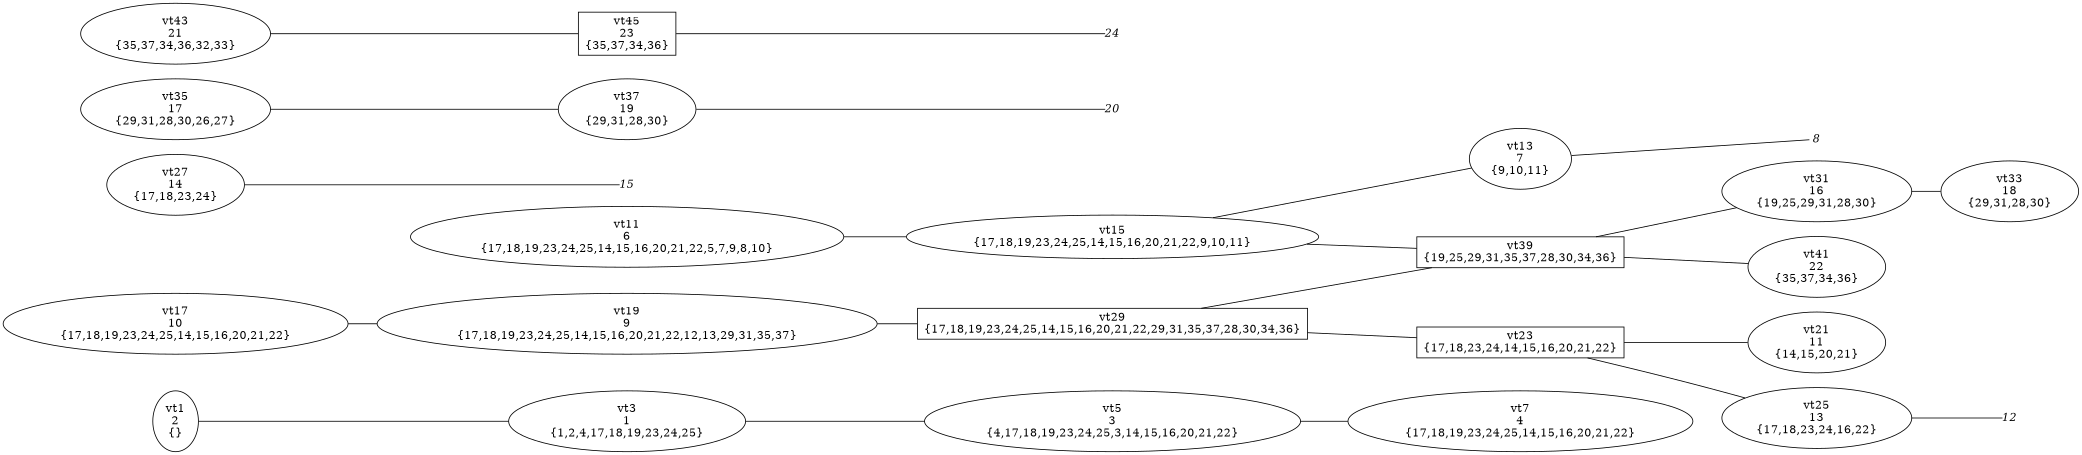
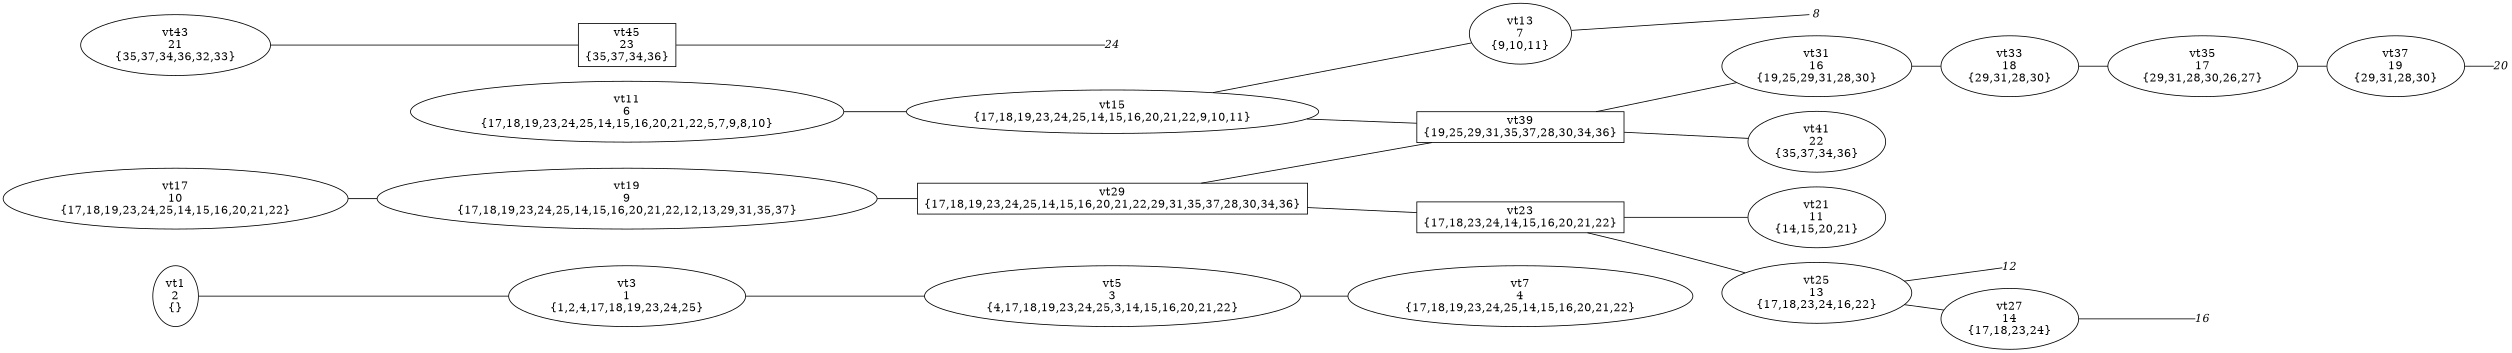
edge "vt33 18 {29,31,28,30}" -- "vt35 17 {29,31,28,30,26,27}": added
node "15": label "15" -> "16"
edge "vt25 13 {17,18,23,24,16,22}" -- "vt27 14 {17,18,23,24}": added
